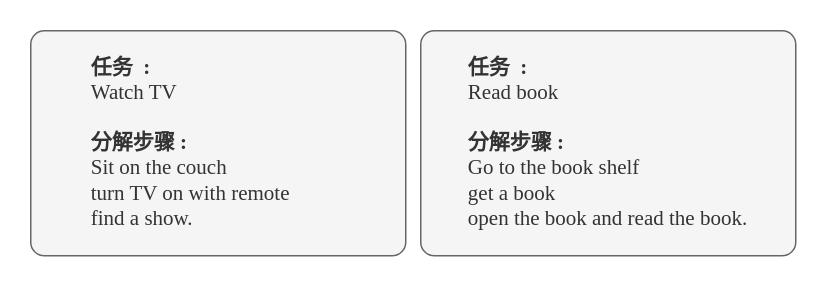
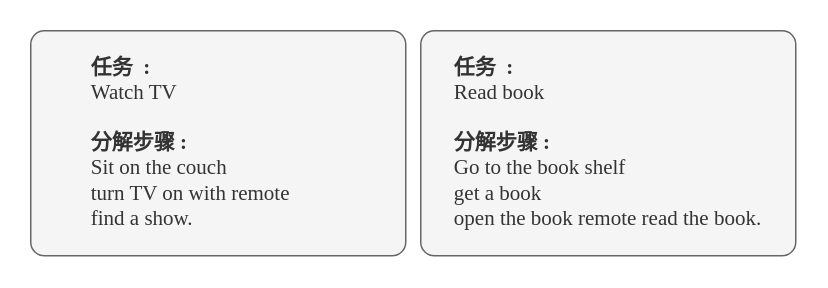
node "任务 : Read book 分解步骤 : Go to the book shelf get a book open the book and read the book.": label "任务 : Read book 分解步骤 : Go to the book shelf get a book open the book and read the book." -> "任务 : Read book 分解步骤 : Go to the book shelf get a book open the book remote read the book."
